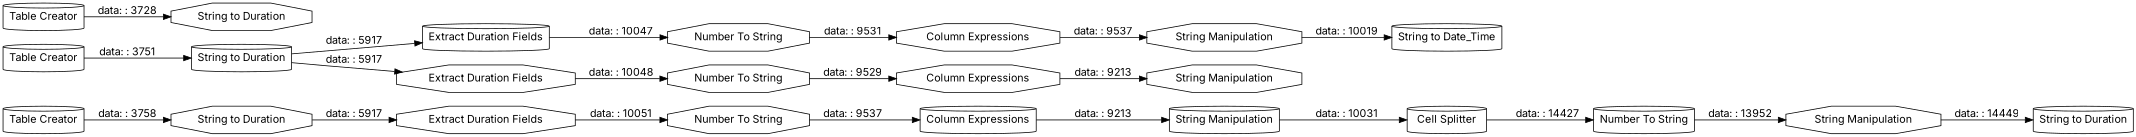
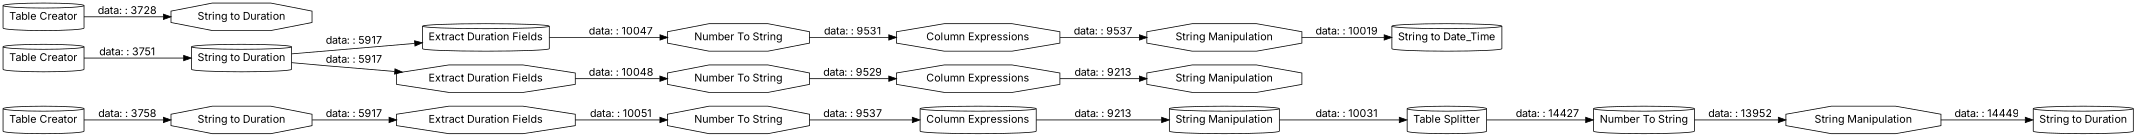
node "Cell Splitter": label "Cell Splitter" -> "Table Splitter"
